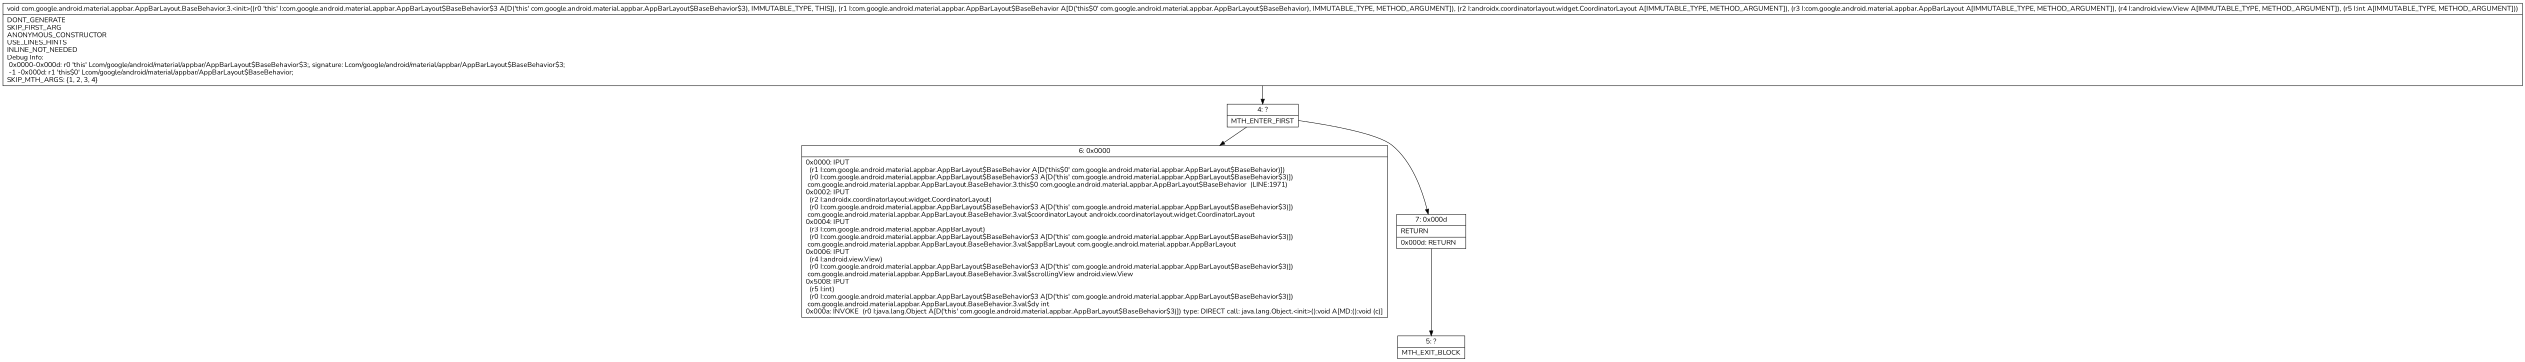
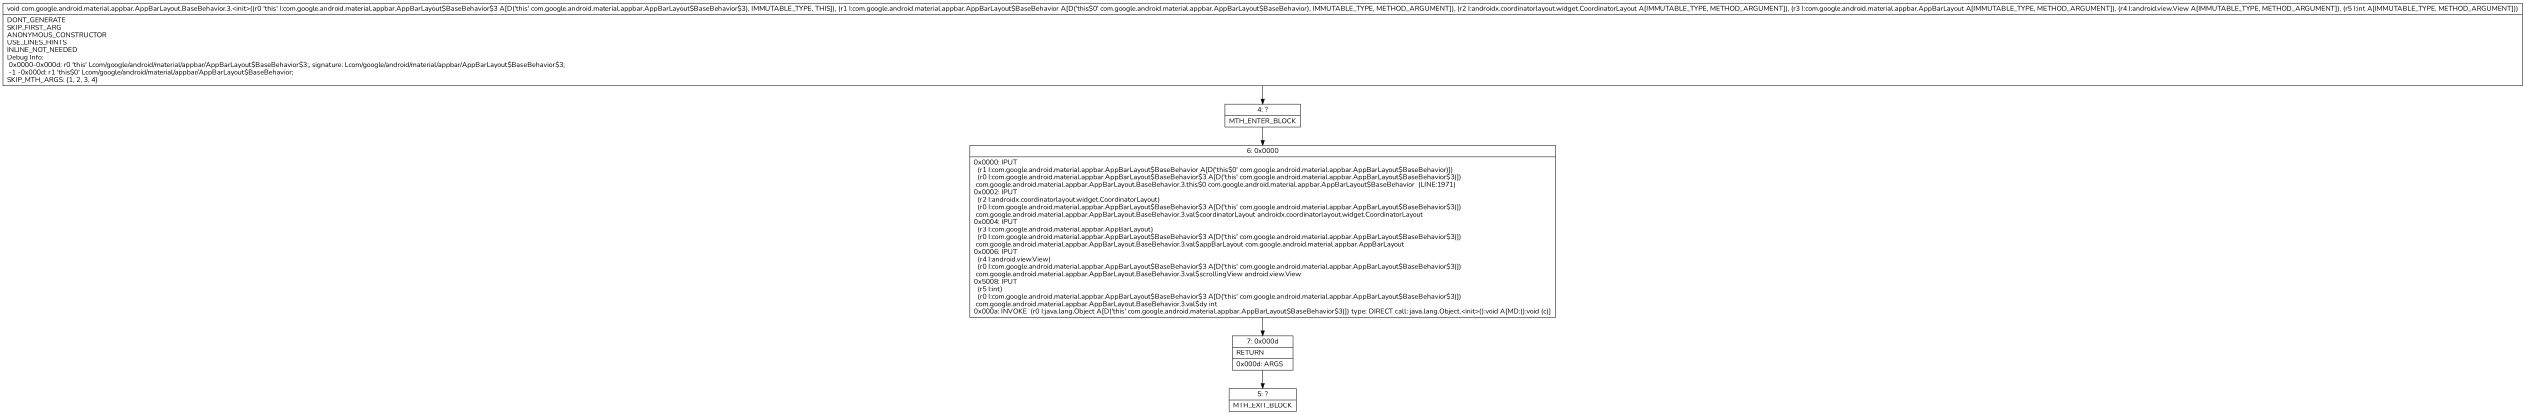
node "4: ?": text "MTH_ENTER_FIRST" -> "MTH_ENTER_BLOCK"
edge "4: ?" -> "7: 0x000d": now "6: 0x0000" -> "7: 0x000d"
node "7: 0x000d": text "0x000d: RETURN" -> "0x000d: ARGS"
